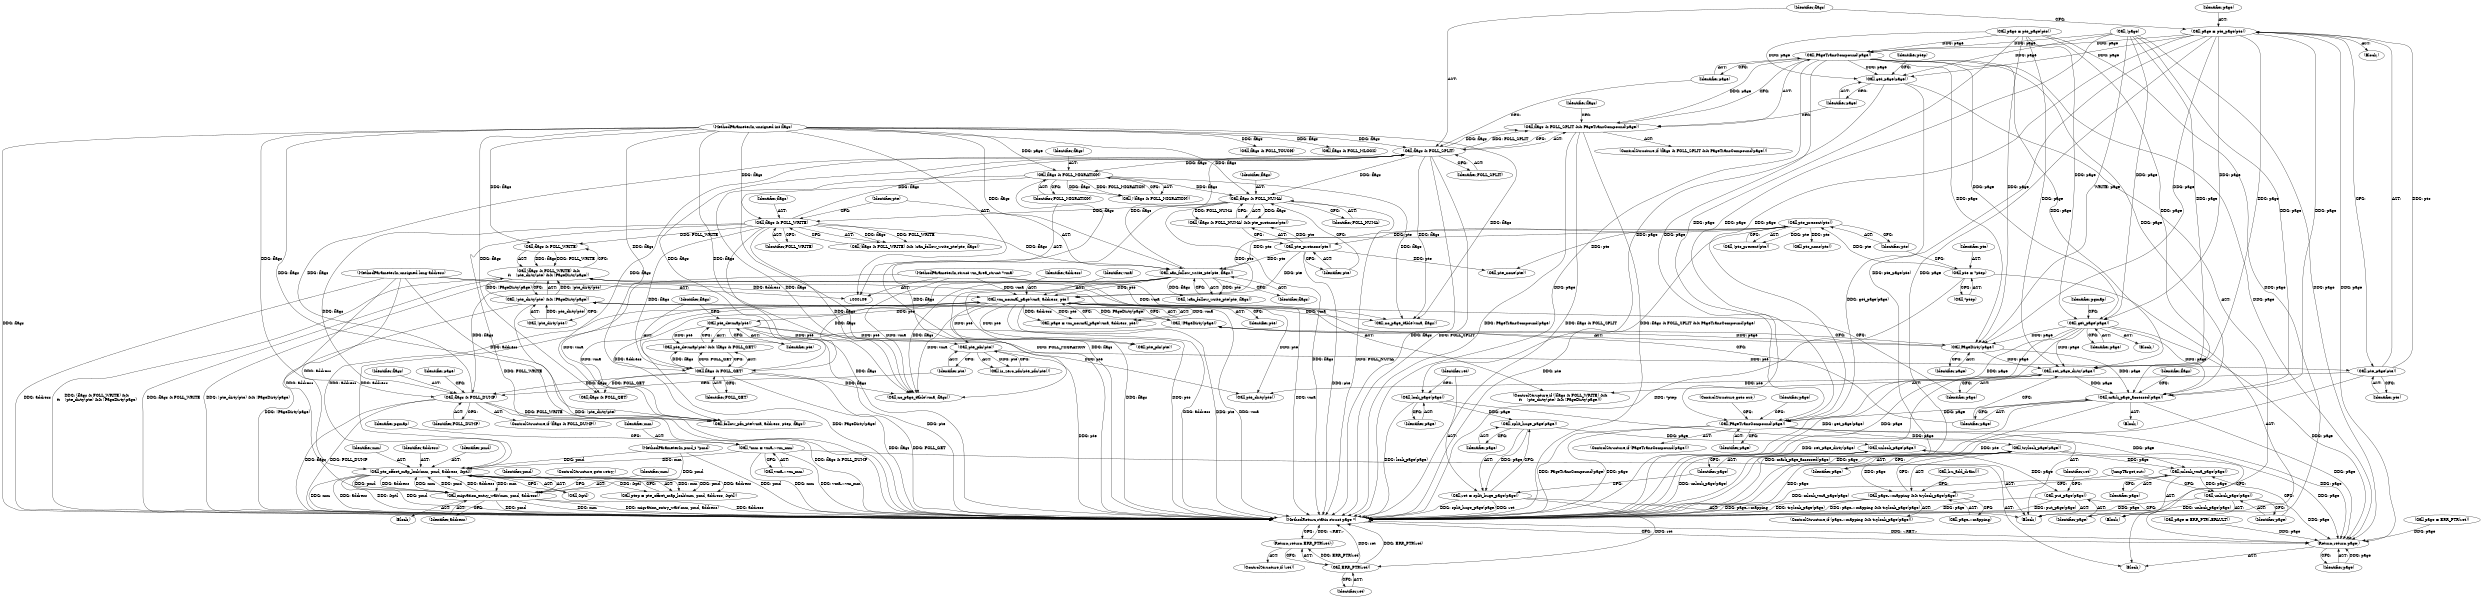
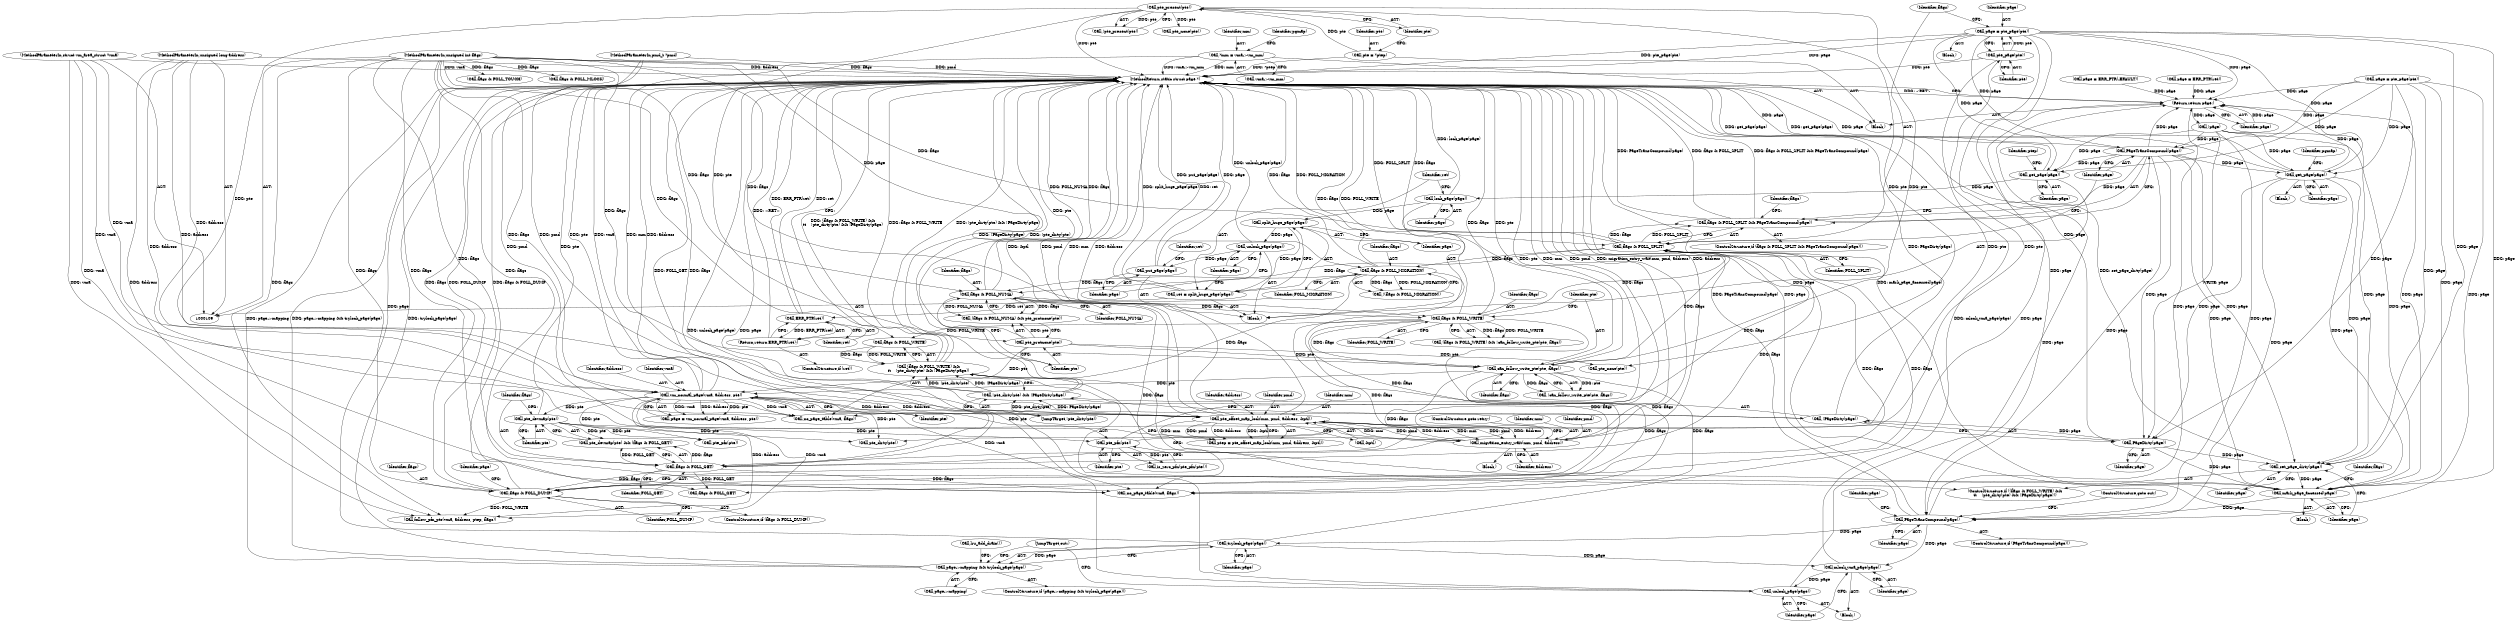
edge "(Call,!page)" -> "(Return,return page;)": reversed
node "(Call,*ptep)": removed
node "(Call,!pte_dirty(pte))": label "(Call,!pte_dirty(pte))" -> "(JumpTarget,!pte_dirty(pte))"
